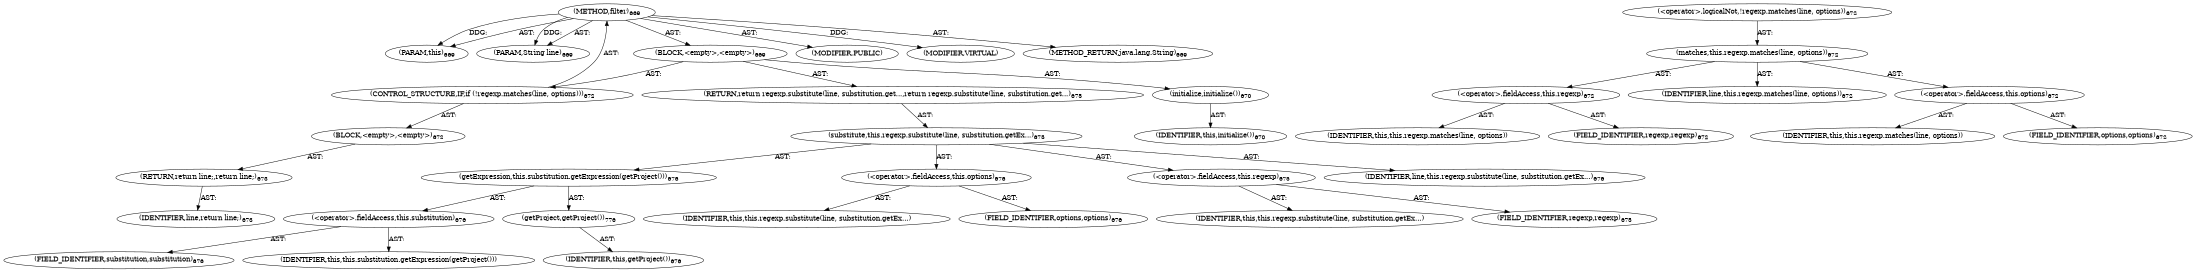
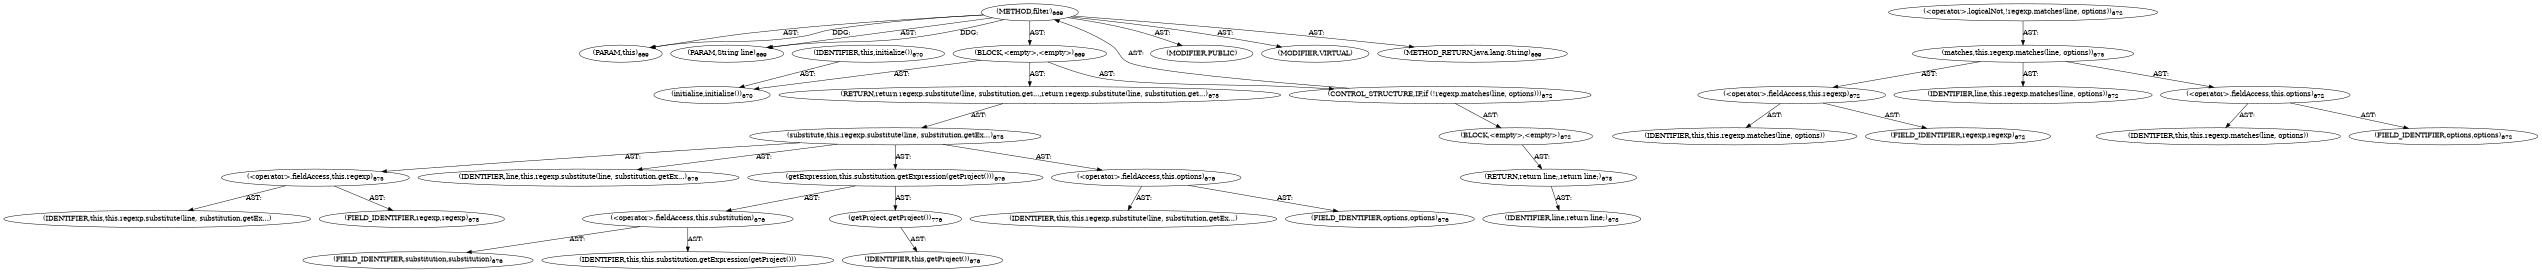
edge "(METHOD,filter)" -> "(MODIFIER,VIRTUAL)": label "DDG: " -> "AST: "
node "(matches,this.regexp.matches(line, options))": text "672" -> "675"
edge "(initialize,initialize())" -> "(IDENTIFIER,this,initialize())": reversed
